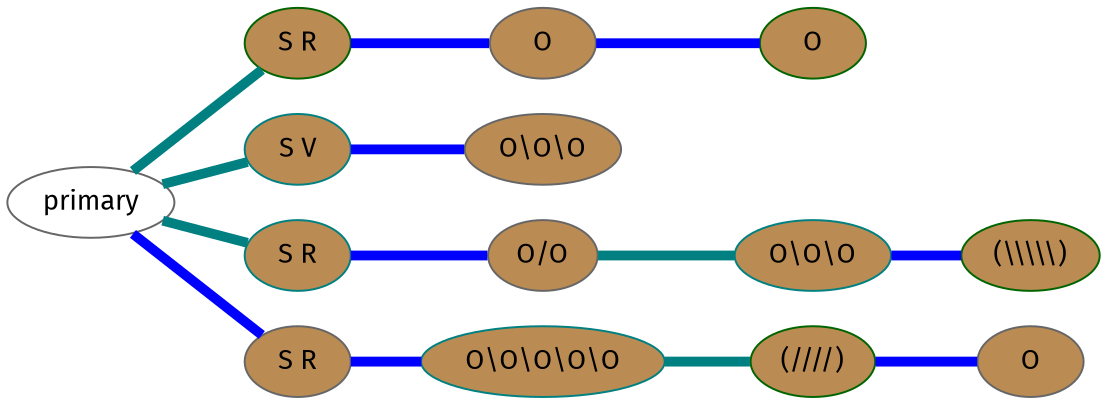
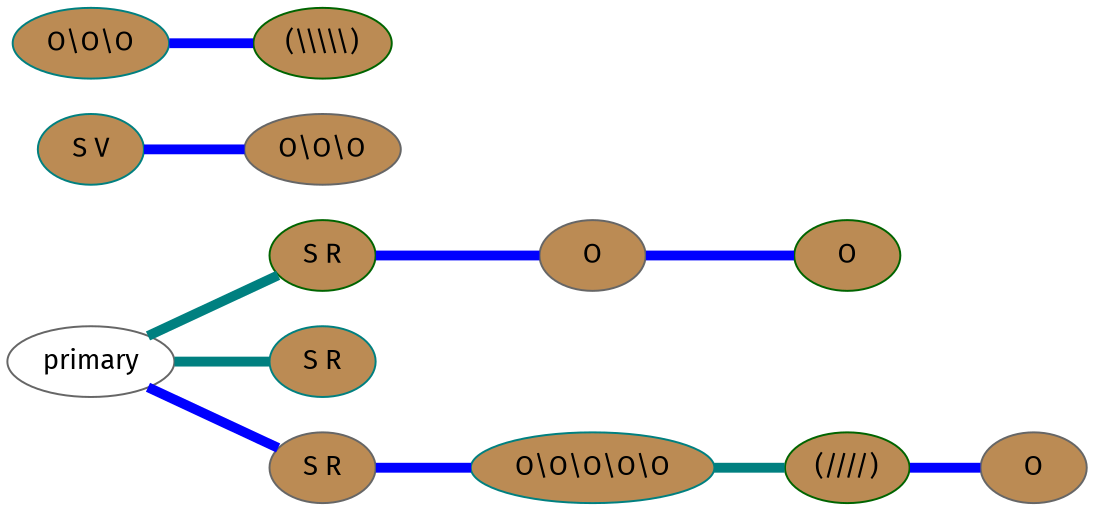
edge "S V" -- "primary": removed
node "O/O": removed
